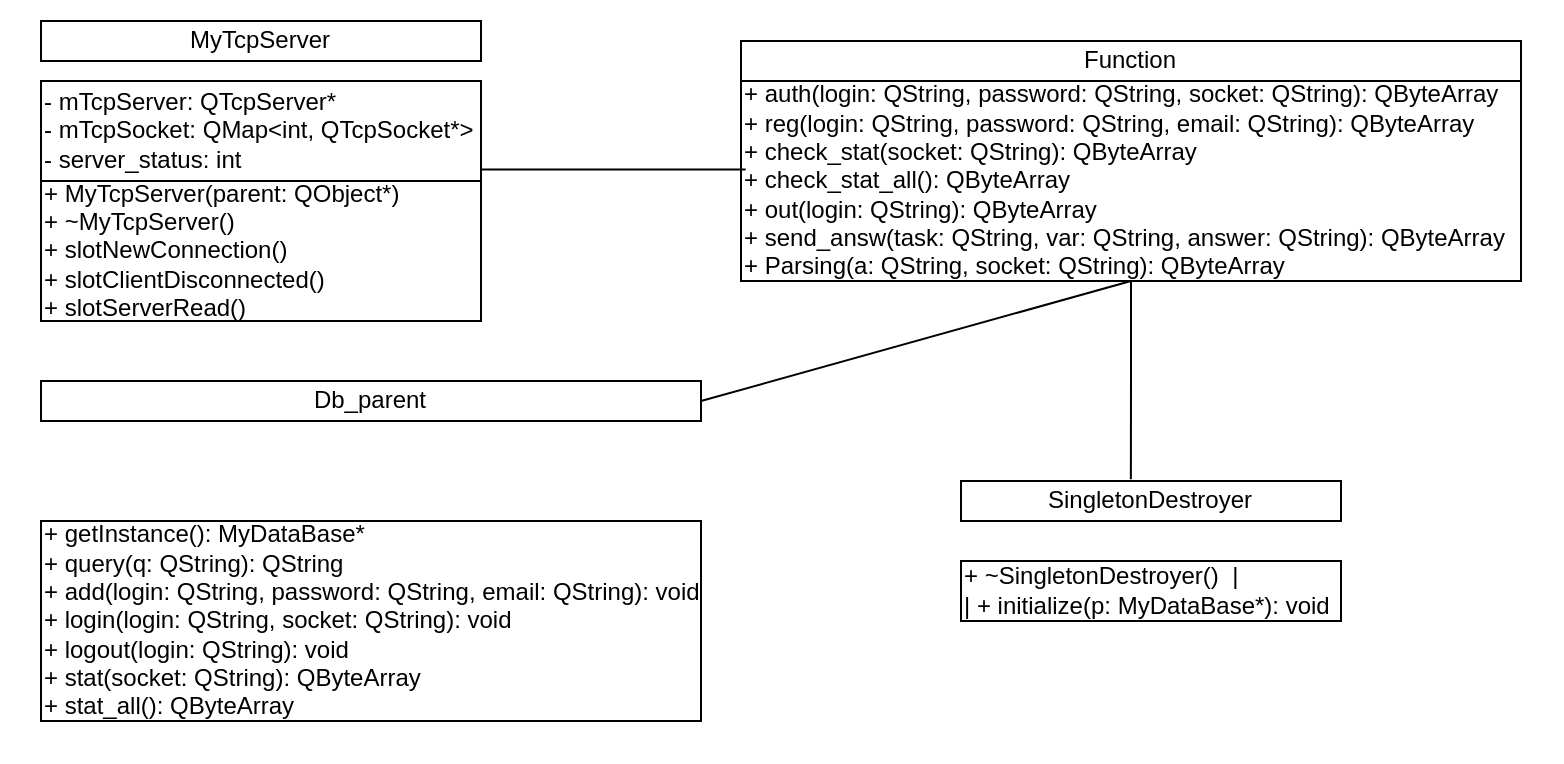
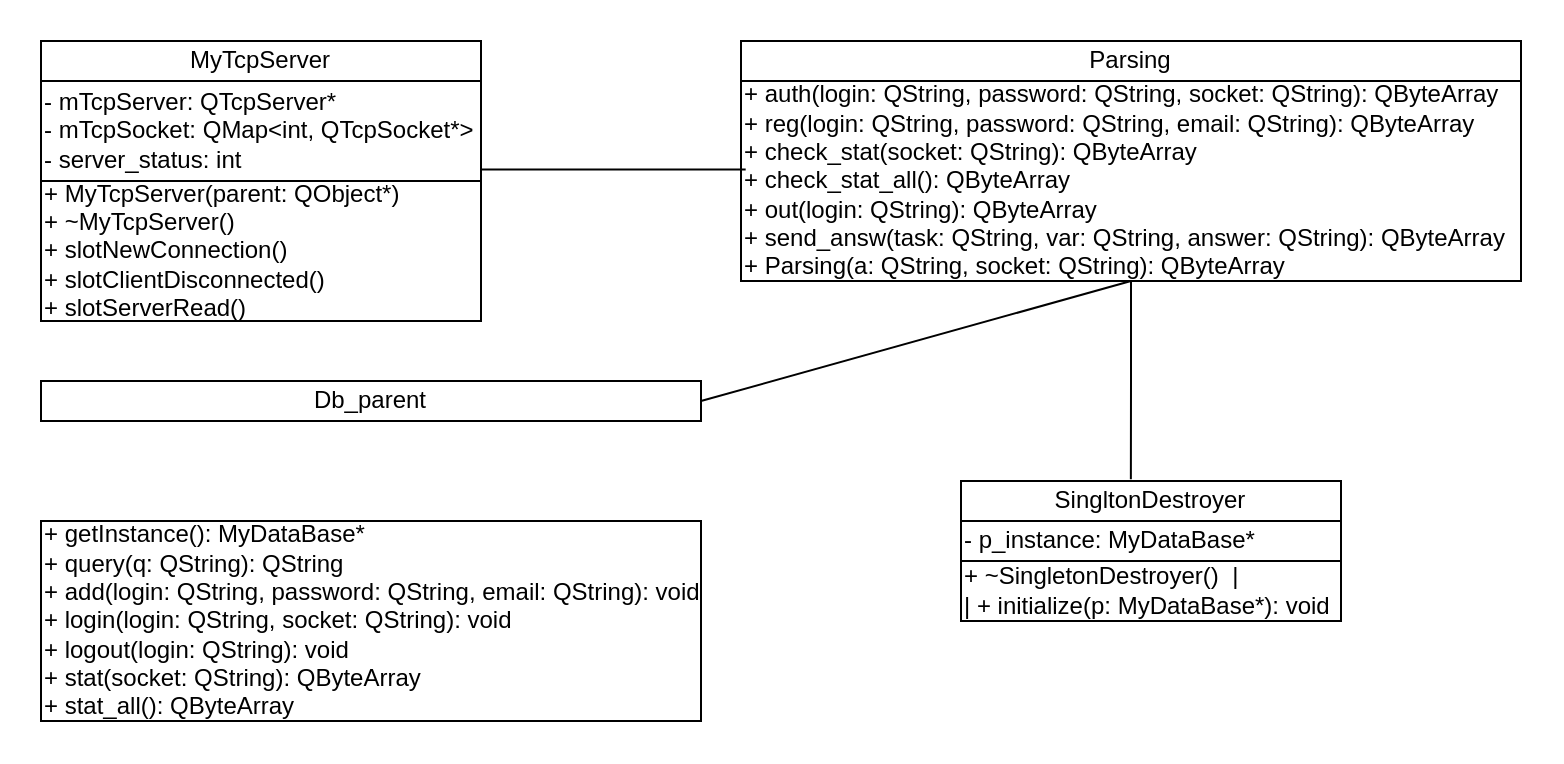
node "MyTcpServer": moved (261, 41) -> (261, 61)
node "Function": label "Function" -> "Parsing"
node "SingletonDestroyer": label "SingletonDestroyer" -> "SingltonDestroyer"
node "- p_instance: MyDataBase*": added
